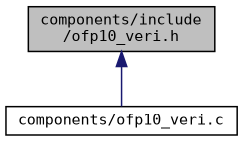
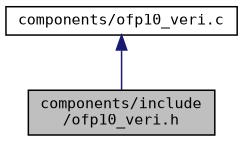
edge "components/ofp10_veri.c" -> "components/include /ofp10_veri.h": reversed
